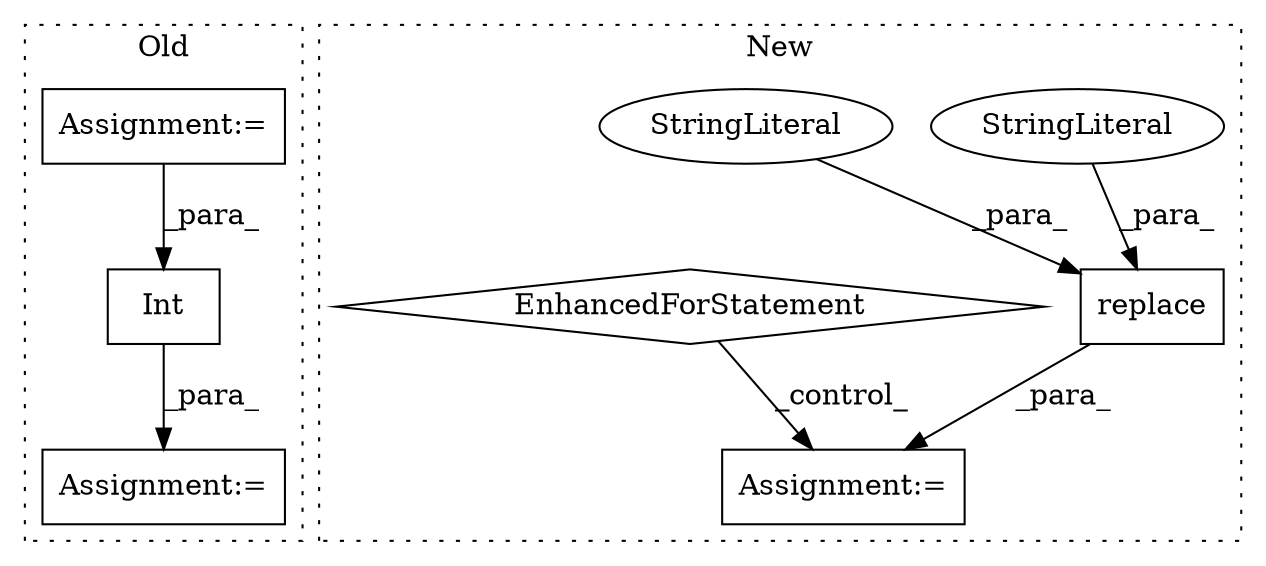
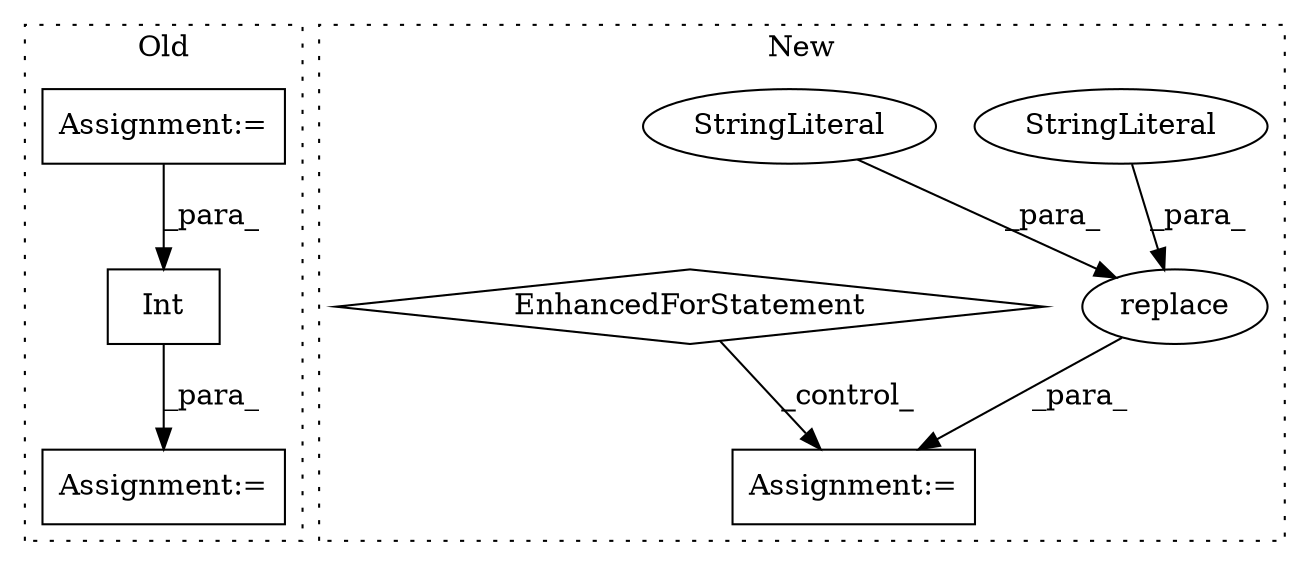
node "replace": shape box -> ellipse
